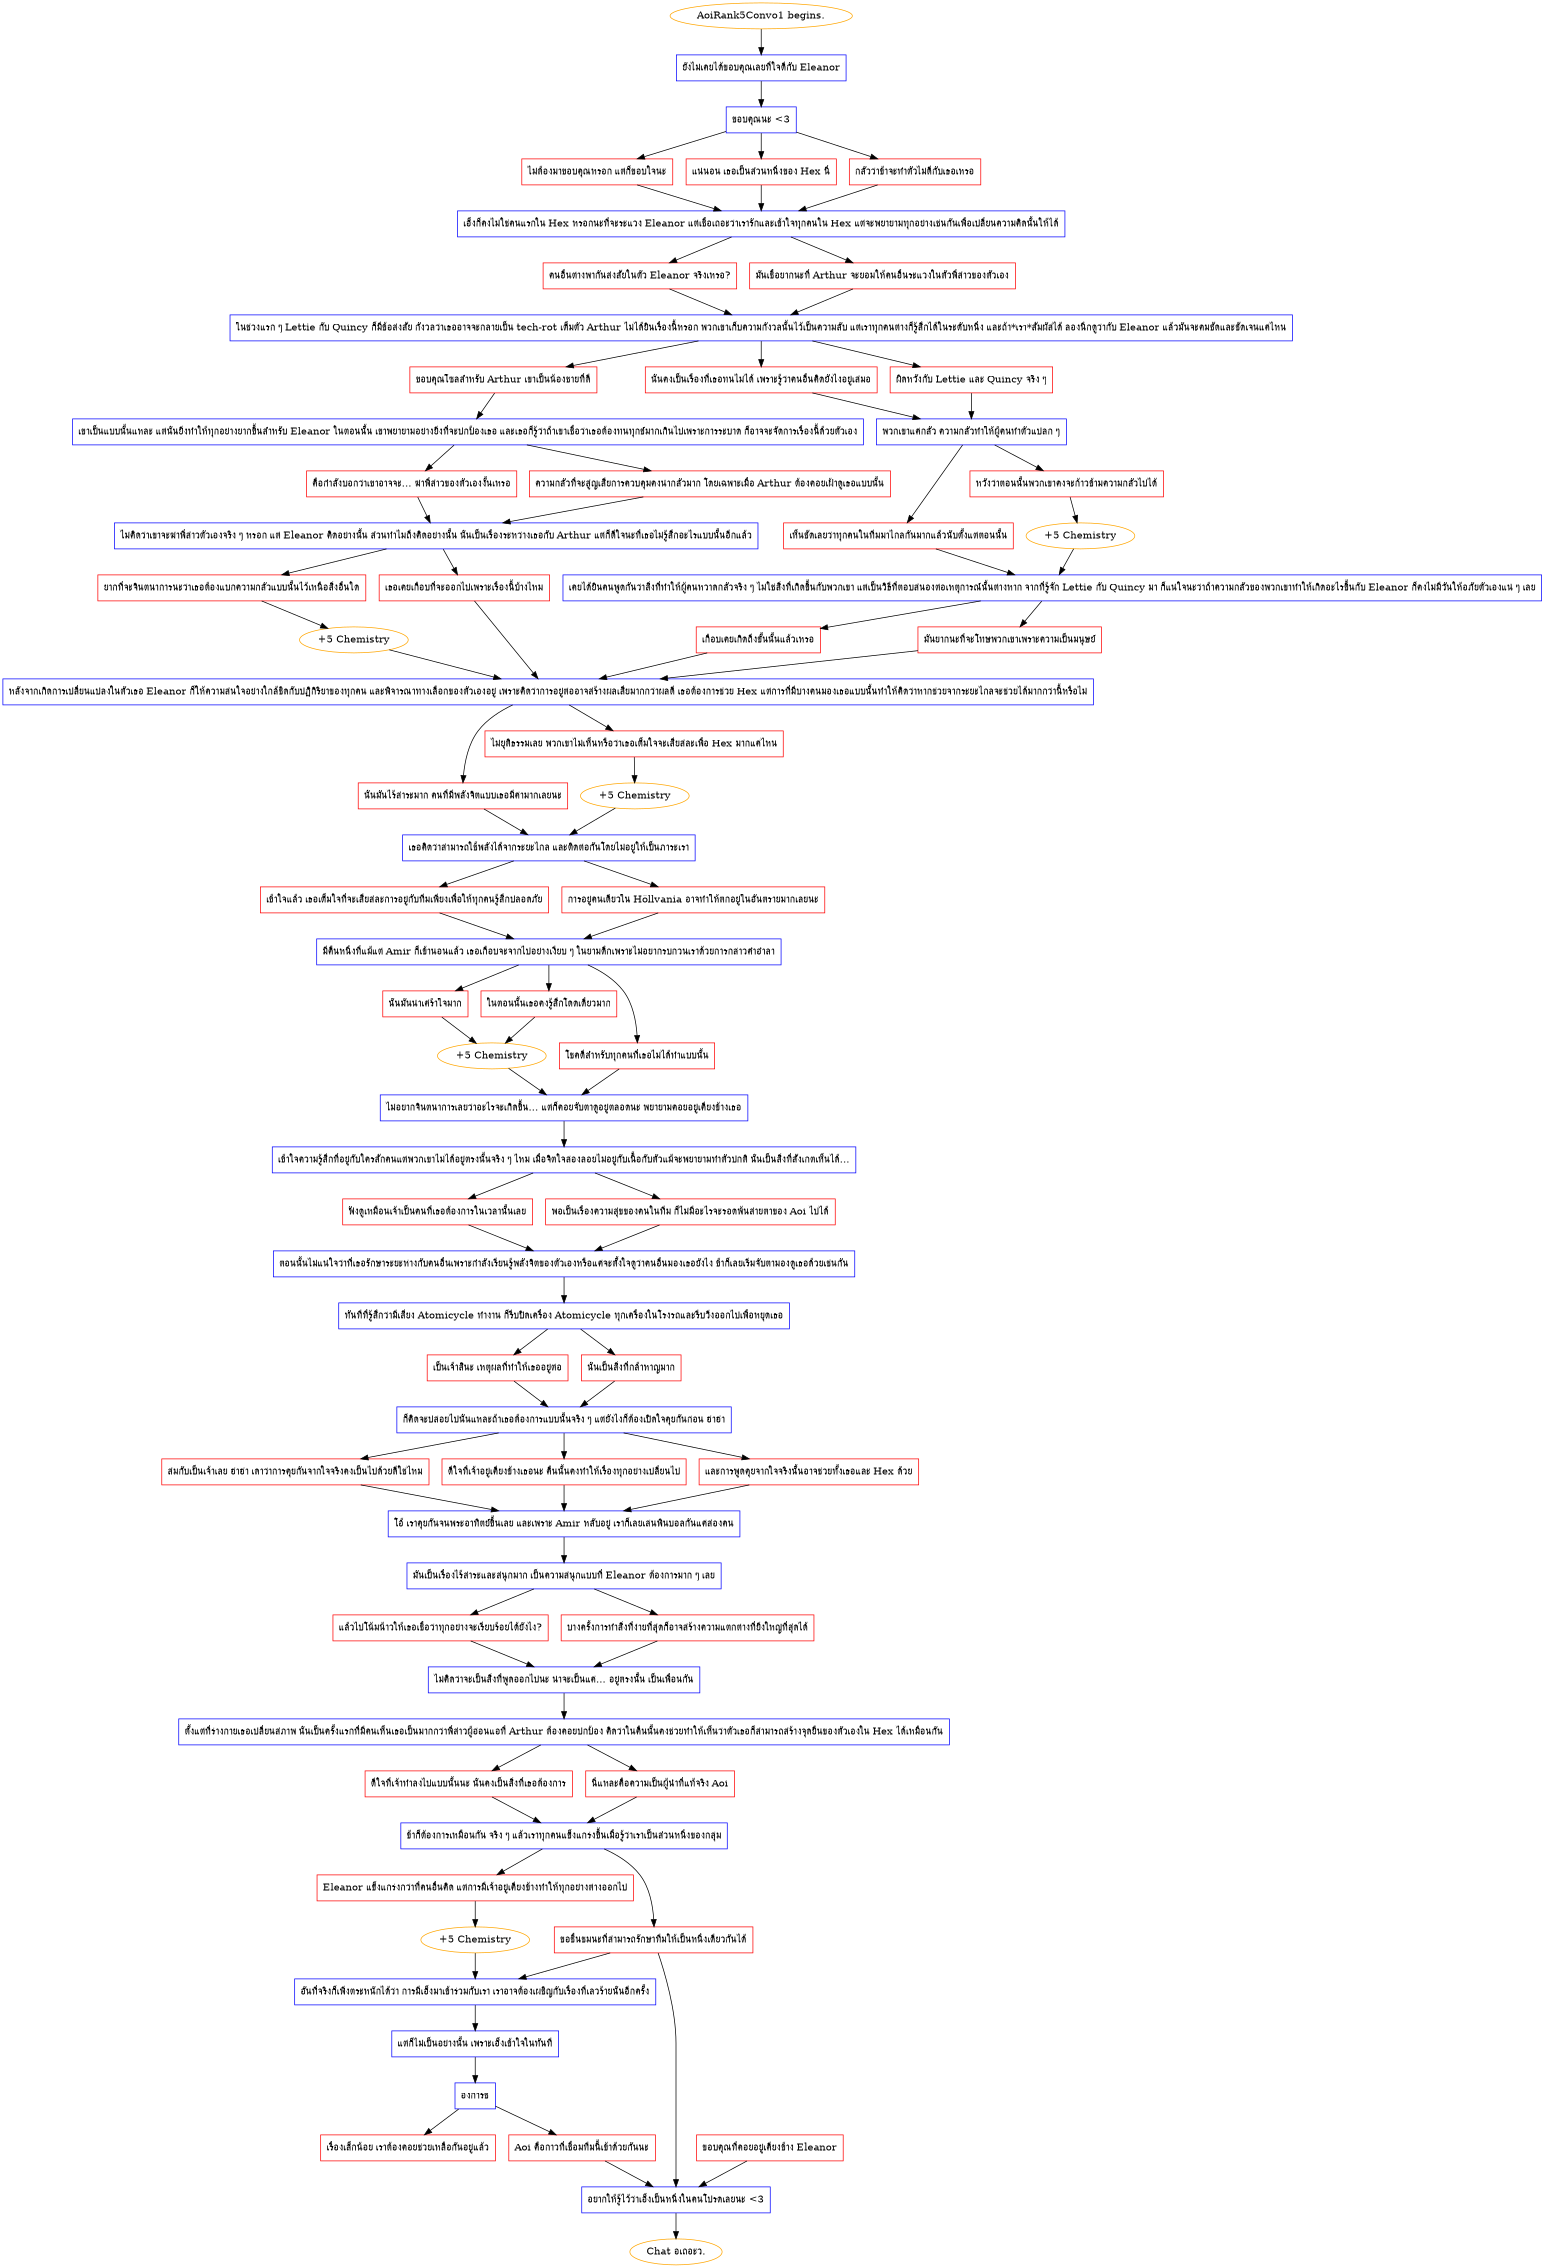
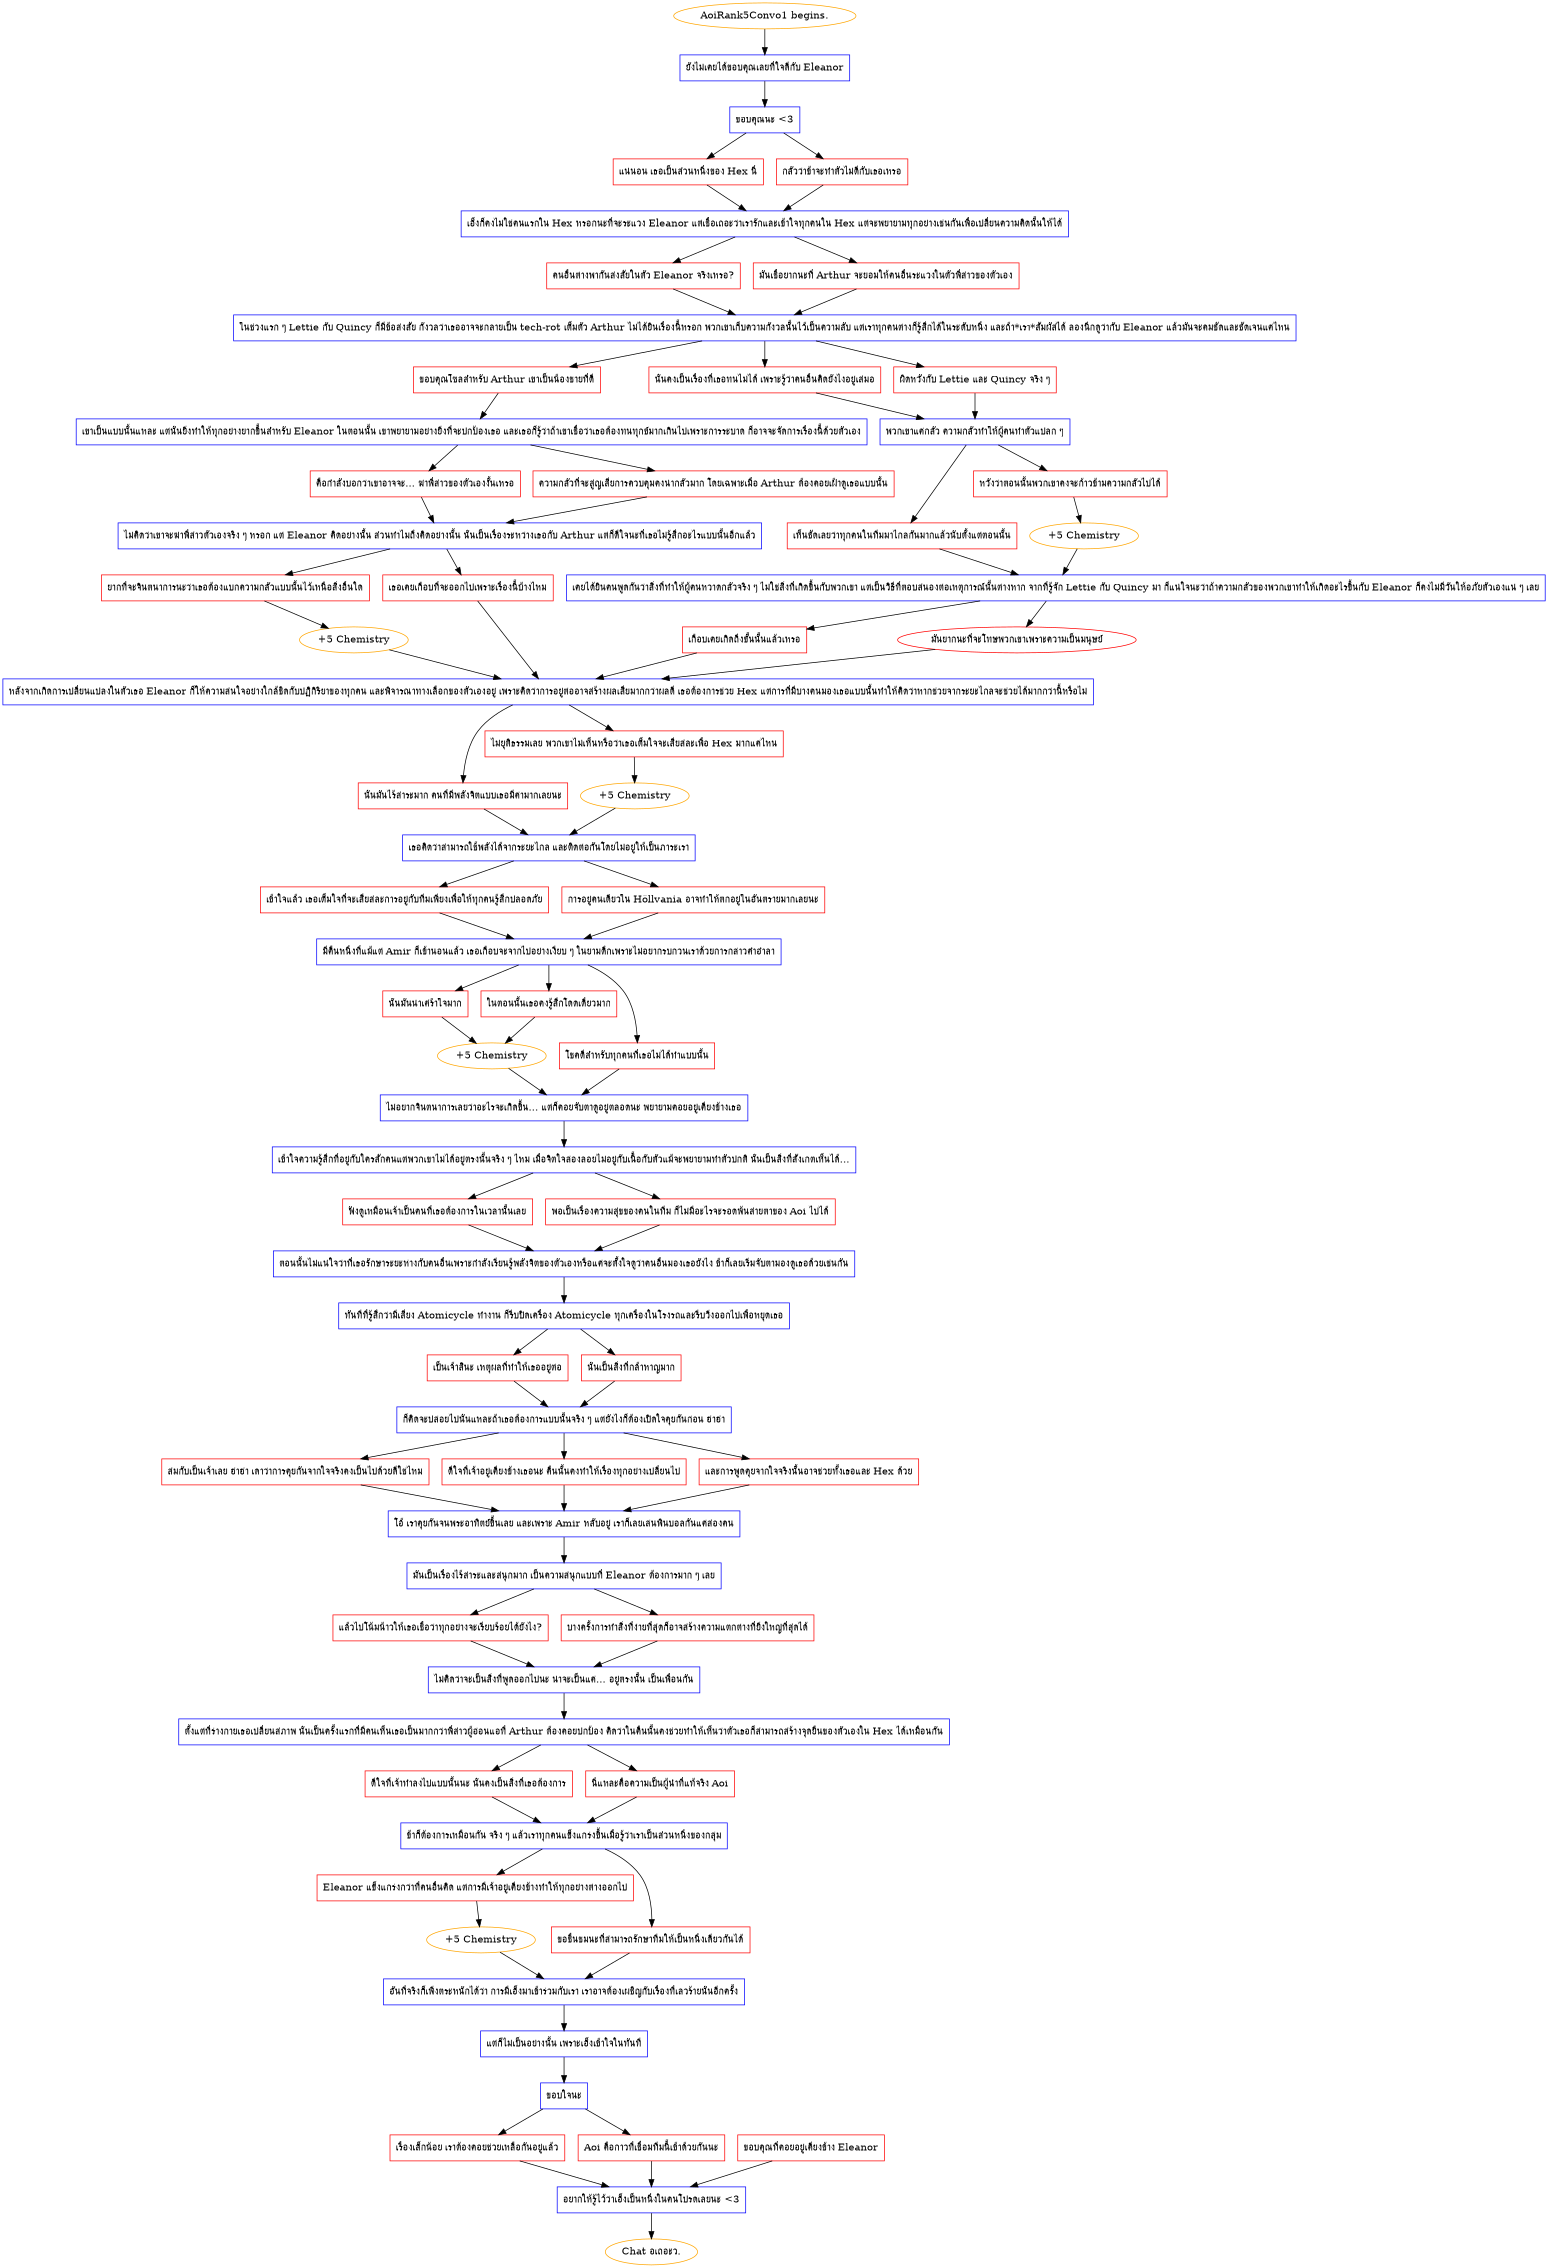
node "ไม่ต้องมาขอบคุณหรอก แต่ก็ขอบใจนะ": removed
node "มันยากนะที่จะโทษพวกเขาเพราะความเป็นมนุษย์": shape box -> ellipse
edge "ขอชื่นชมนะที่สามารถรักษาทีมให้เป็นหนึ่งเดียวกันได้" -> "อยากให้รู้ไว้ว่าเอ็งเป็นหนึ่งในคนโปรดเลยนะ <3": now "เรื่องเล็กน้อย เราต้องคอยช่วยเหลือกันอยู่แล้ว" -> "อยากให้รู้ไว้ว่าเอ็งเป็นหนึ่งในคนโปรดเลยนะ <3"
node "องการช": label "องการช" -> "ขอบใจนะ"
